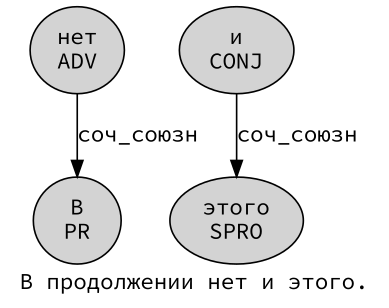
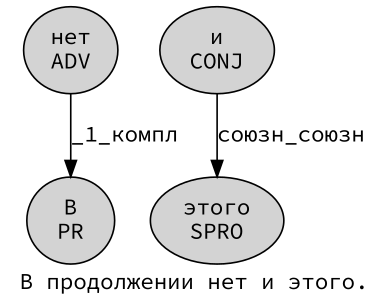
edge "нет ADV" -> "В PR": label "соч_союзн" -> "_1_компл"
edge "и CONJ" -> "этого SPRO": label "соч_союзн" -> "союзн_союзн"
